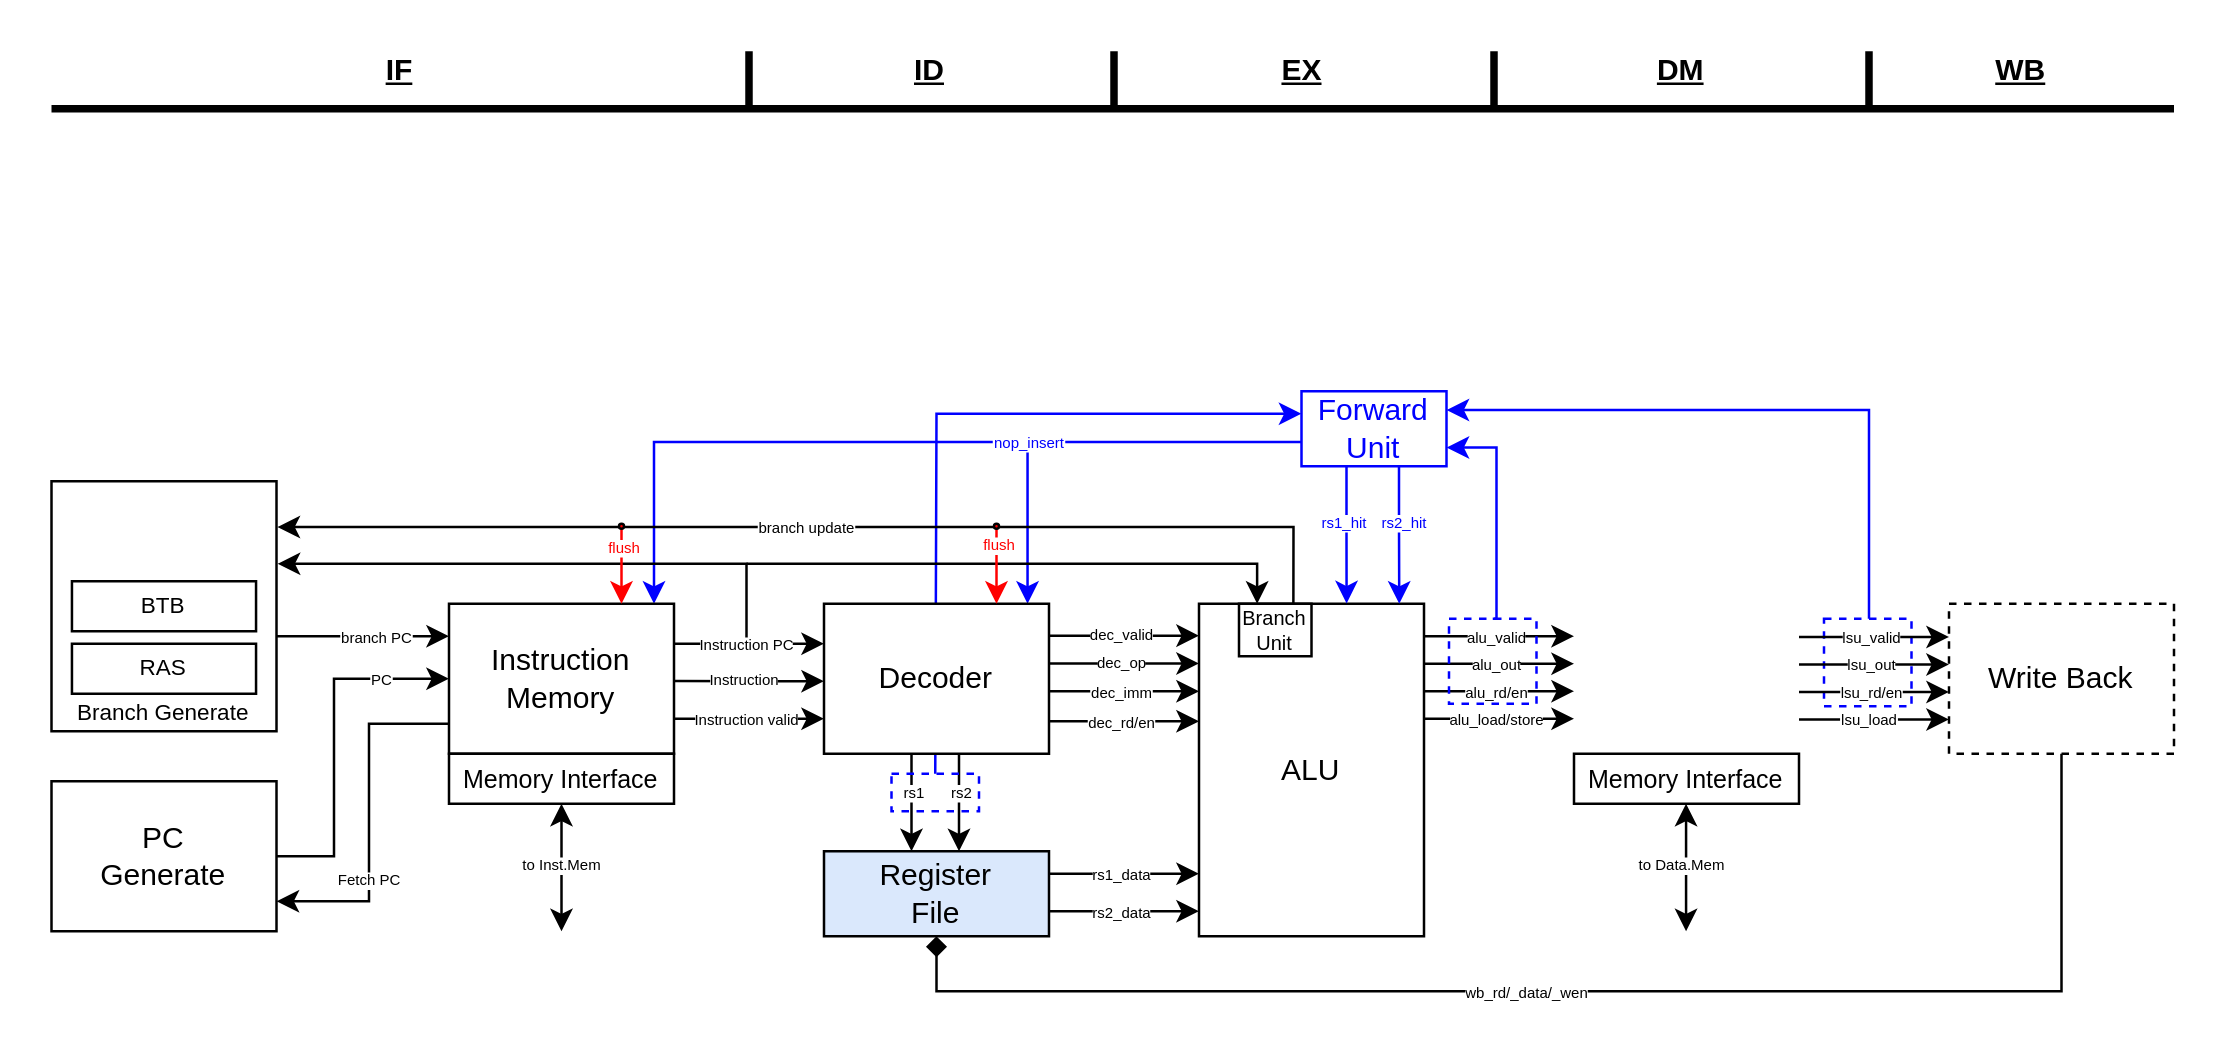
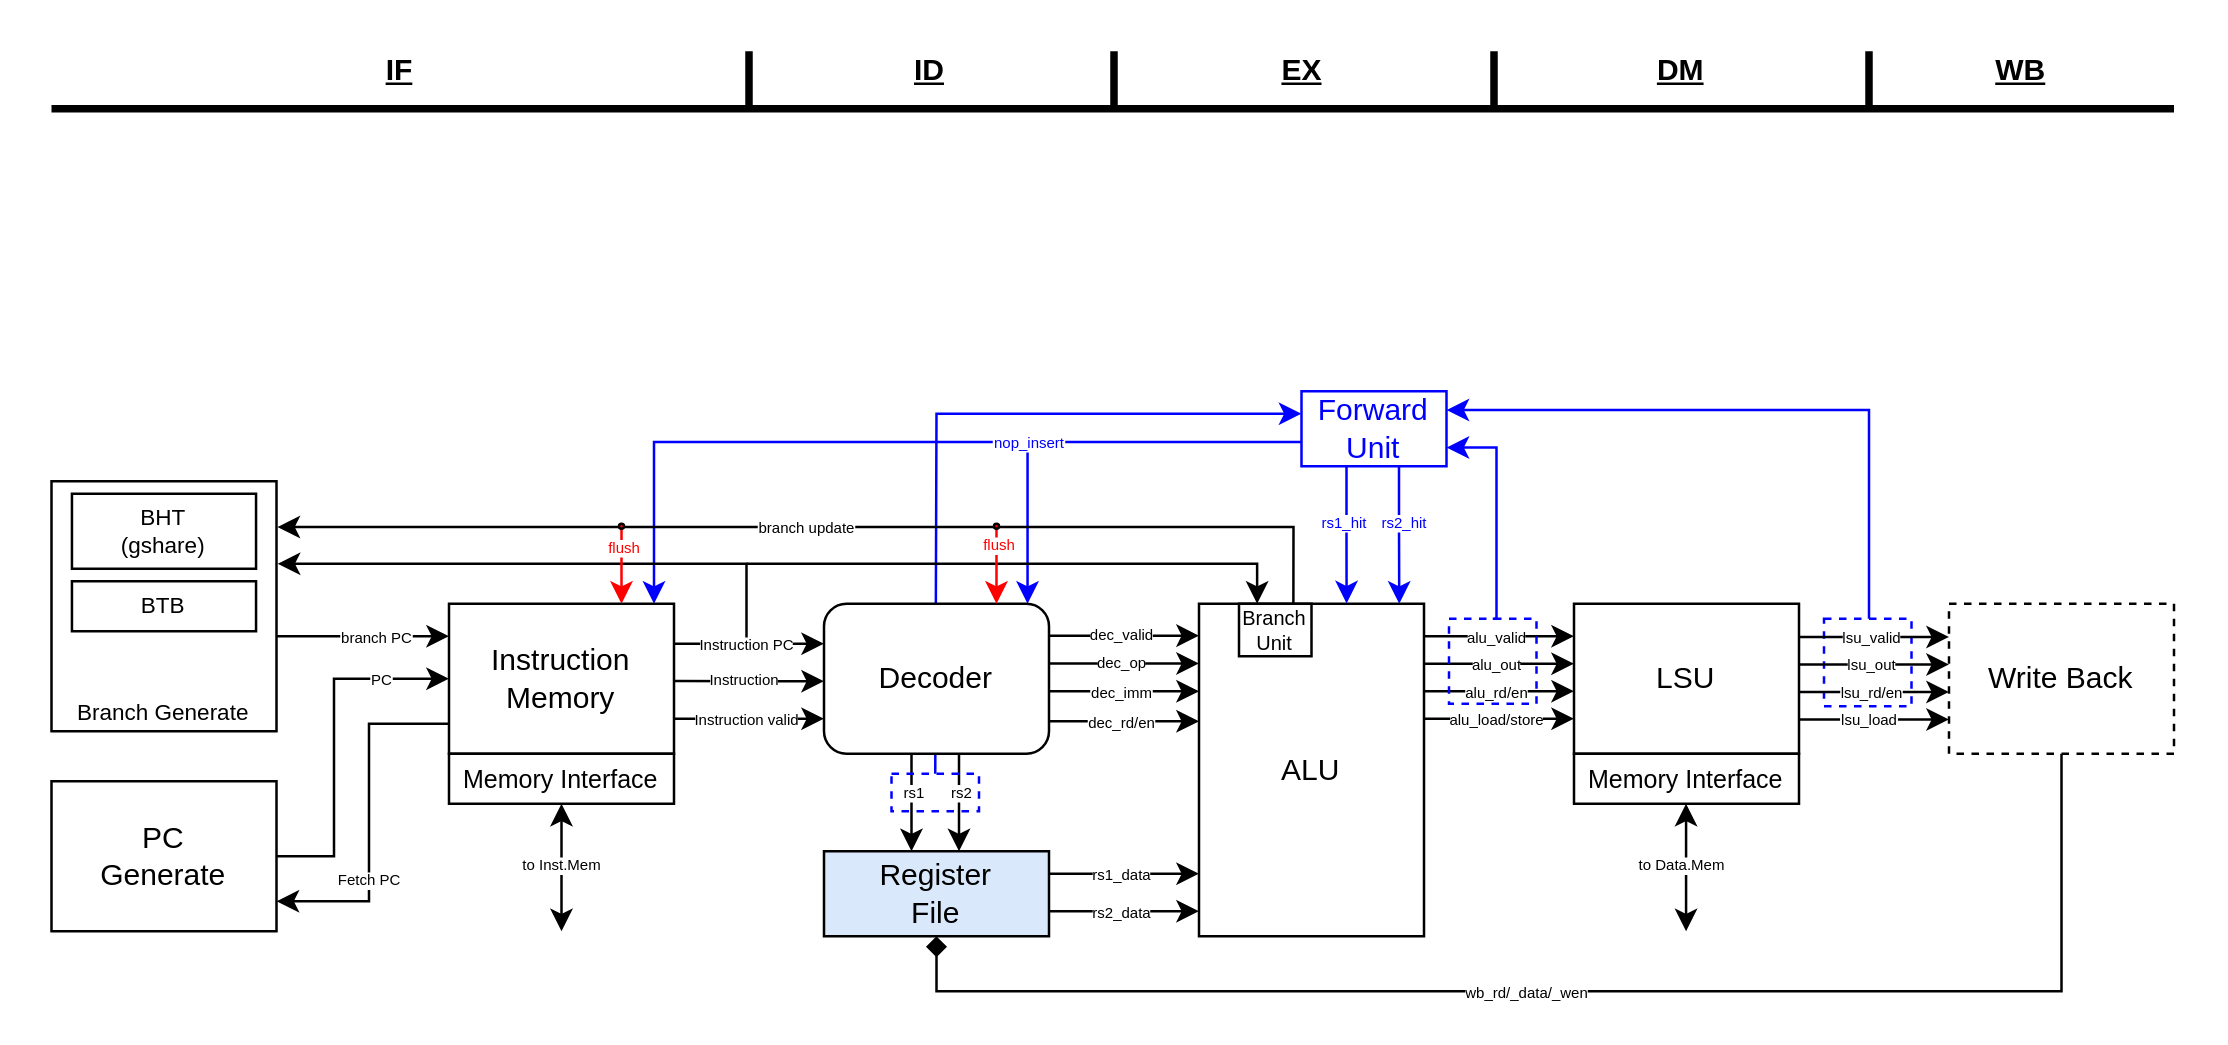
node "BHT (gshare)": added
node "RAS": removed
node "Decoder": shape rectangle -> rounded rectangle
node "LSU": added
